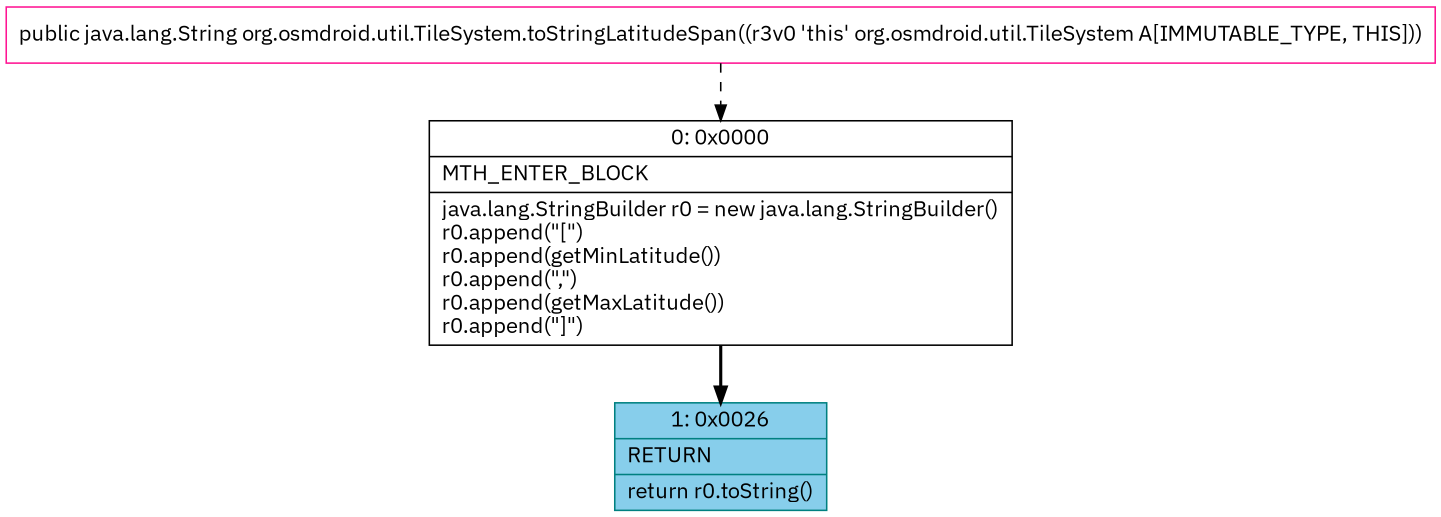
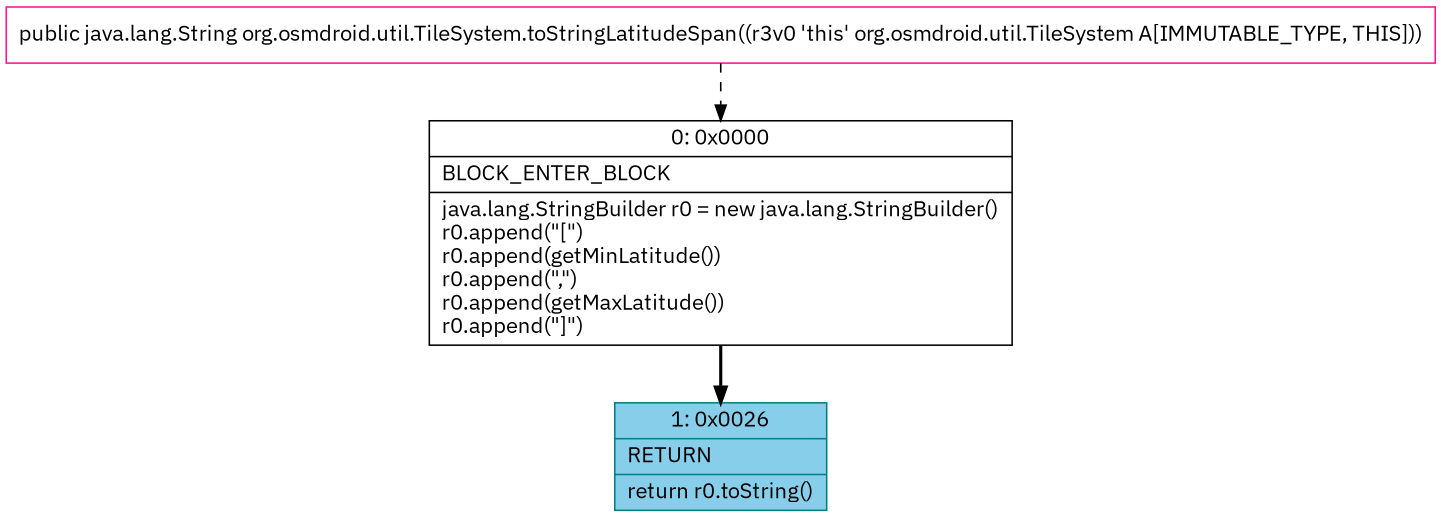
node "0: 0x0000": text "MTH_ENTER_BLOCK" -> "BLOCK_ENTER_BLOCK"
